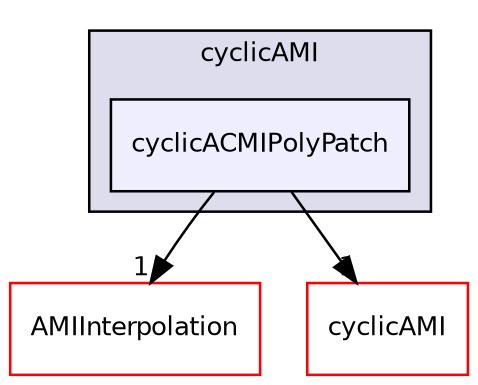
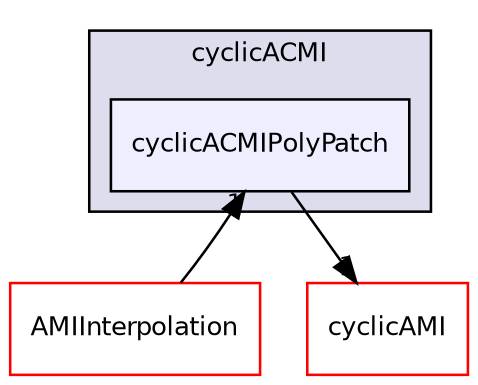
cluster "cyclicAMI": label "cyclicAMI" -> "cyclicACMI"
edge "cyclicACMIPolyPatch" -> "AMIInterpolation": reversed
